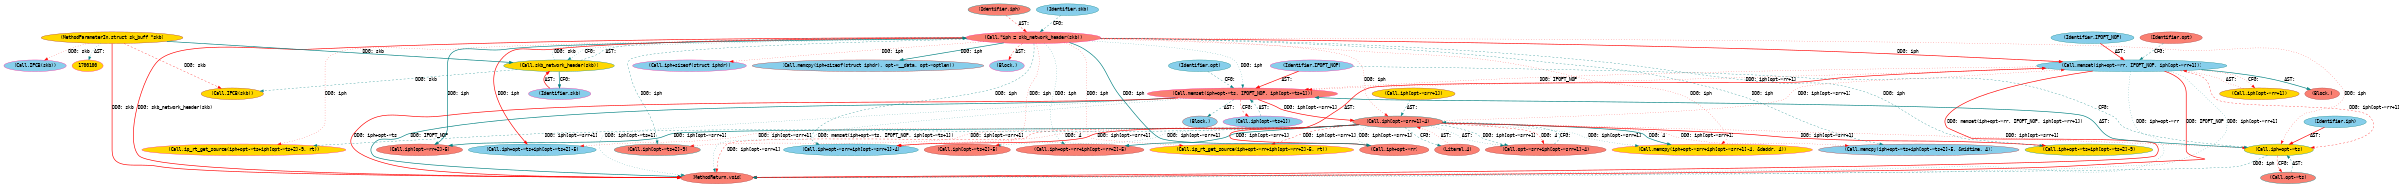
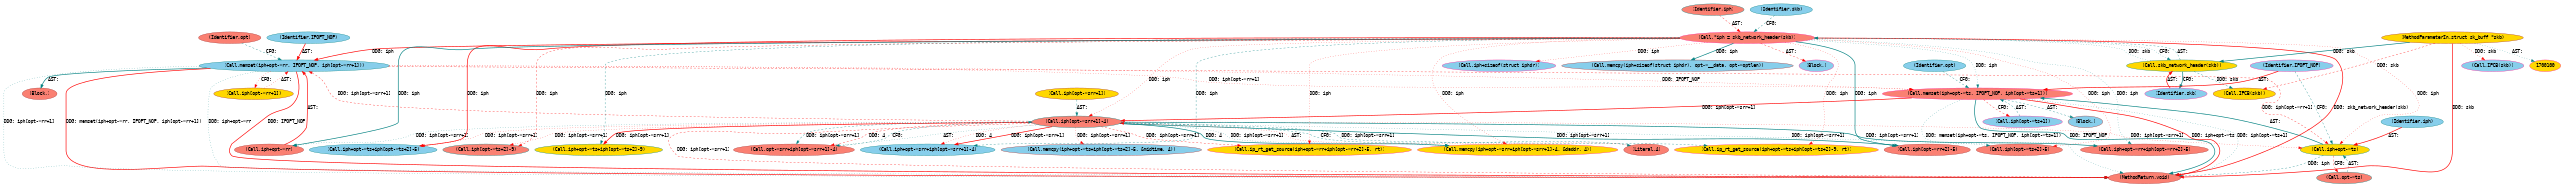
edge "(Call,*iph = skb_network_header(skb))" -> "(Call,iph[opt->ts+2]-9)": color teal -> red
edge "(Call,*iph = skb_network_header(skb))" -> "(Call,memcpy(iph+opt->ts+iph[opt->ts+2]-5, &midtime, 4))": removed, label "DDG: iph"
edge "(Call,iph[opt->srr+1]-4)" -> "(Call,memset(iph+opt->rr, IPOPT_NOP, iph[opt->rr+1]))": style dotted -> dashed
